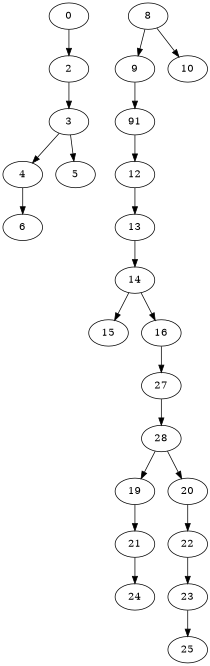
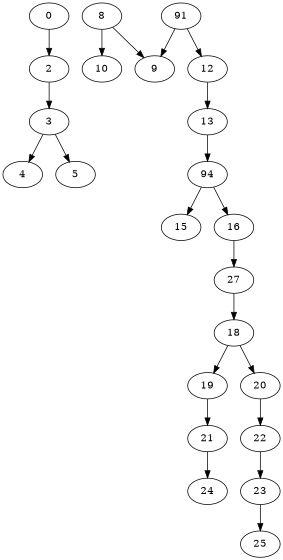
edge "9" -> "91": reversed
node "6": removed
node "14": label "14" -> "94"
node "28": label "28" -> "18"
